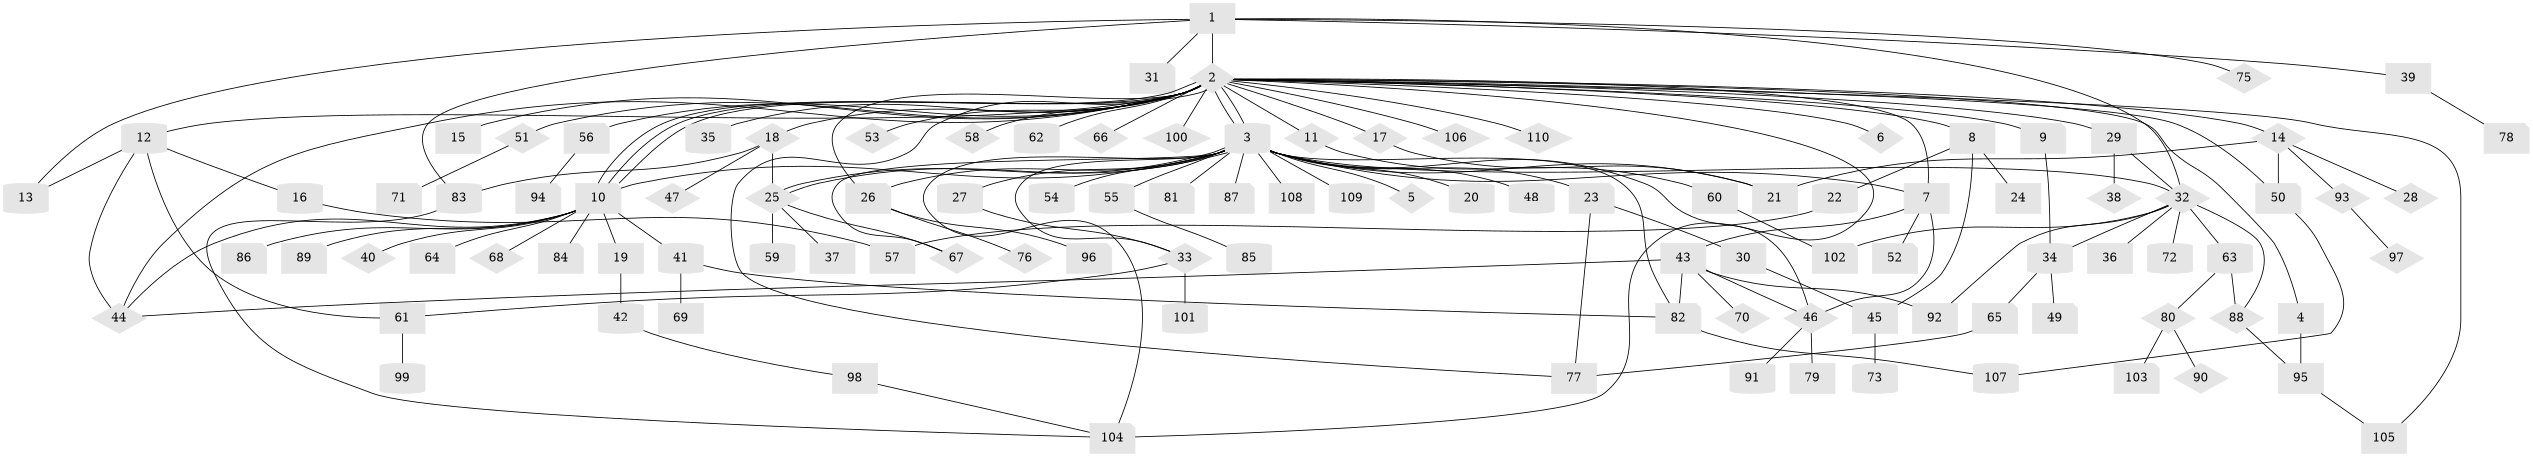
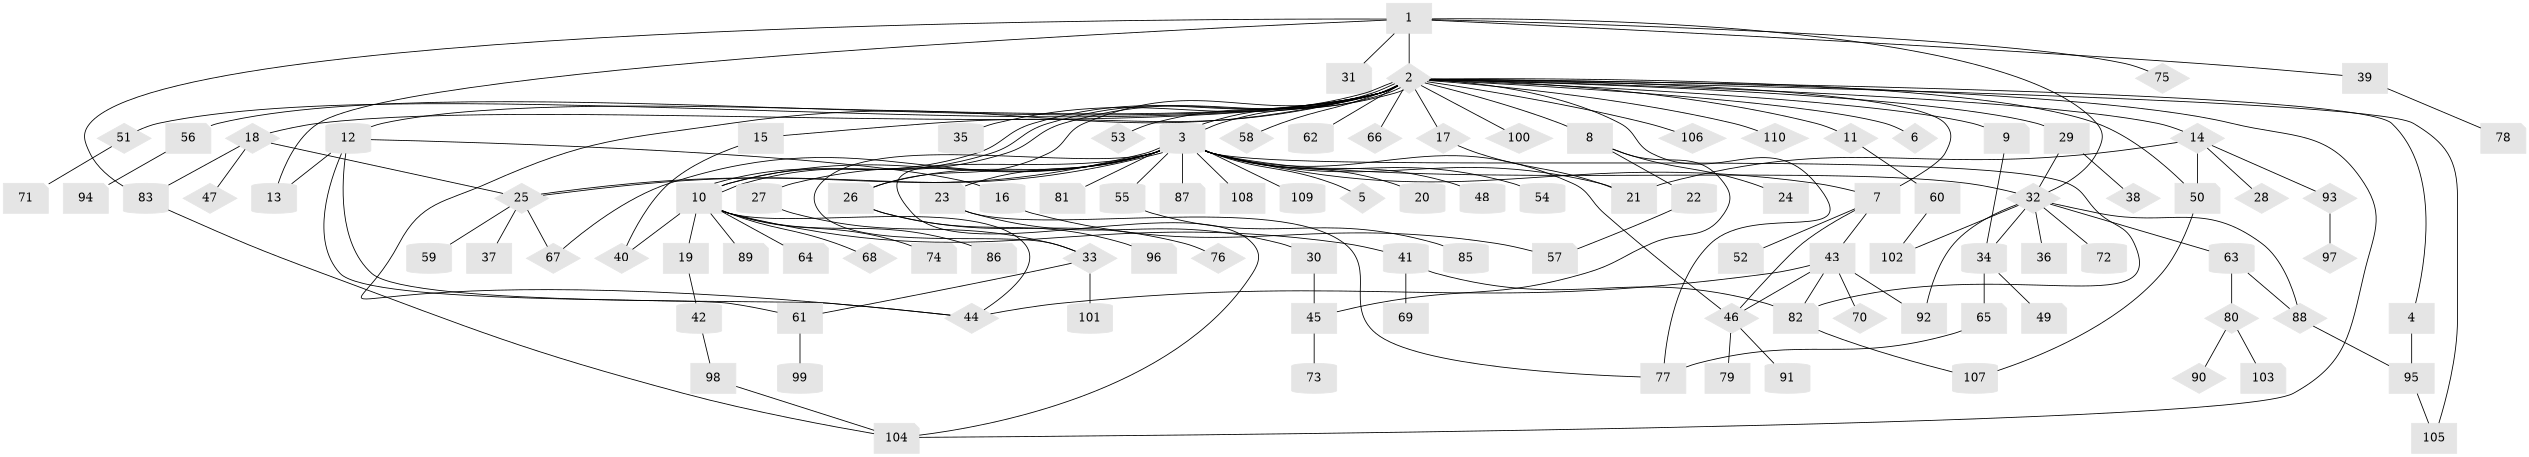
edge "15" -- "40": added
node "84": label "84" -> "74"
